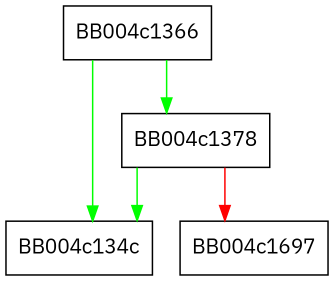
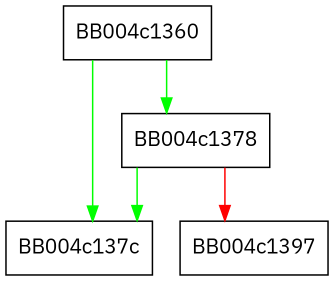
node "BB004c1366": label "BB004c1366" -> "BB004c1360"
node "BB004c134c": label "BB004c134c" -> "BB004c137c"
node "BB004c1697": label "BB004c1697" -> "BB004c1397"
